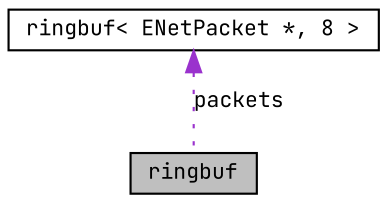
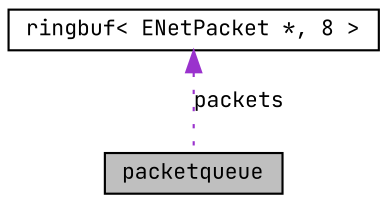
node "ringbuf": label "ringbuf" -> "packetqueue"
